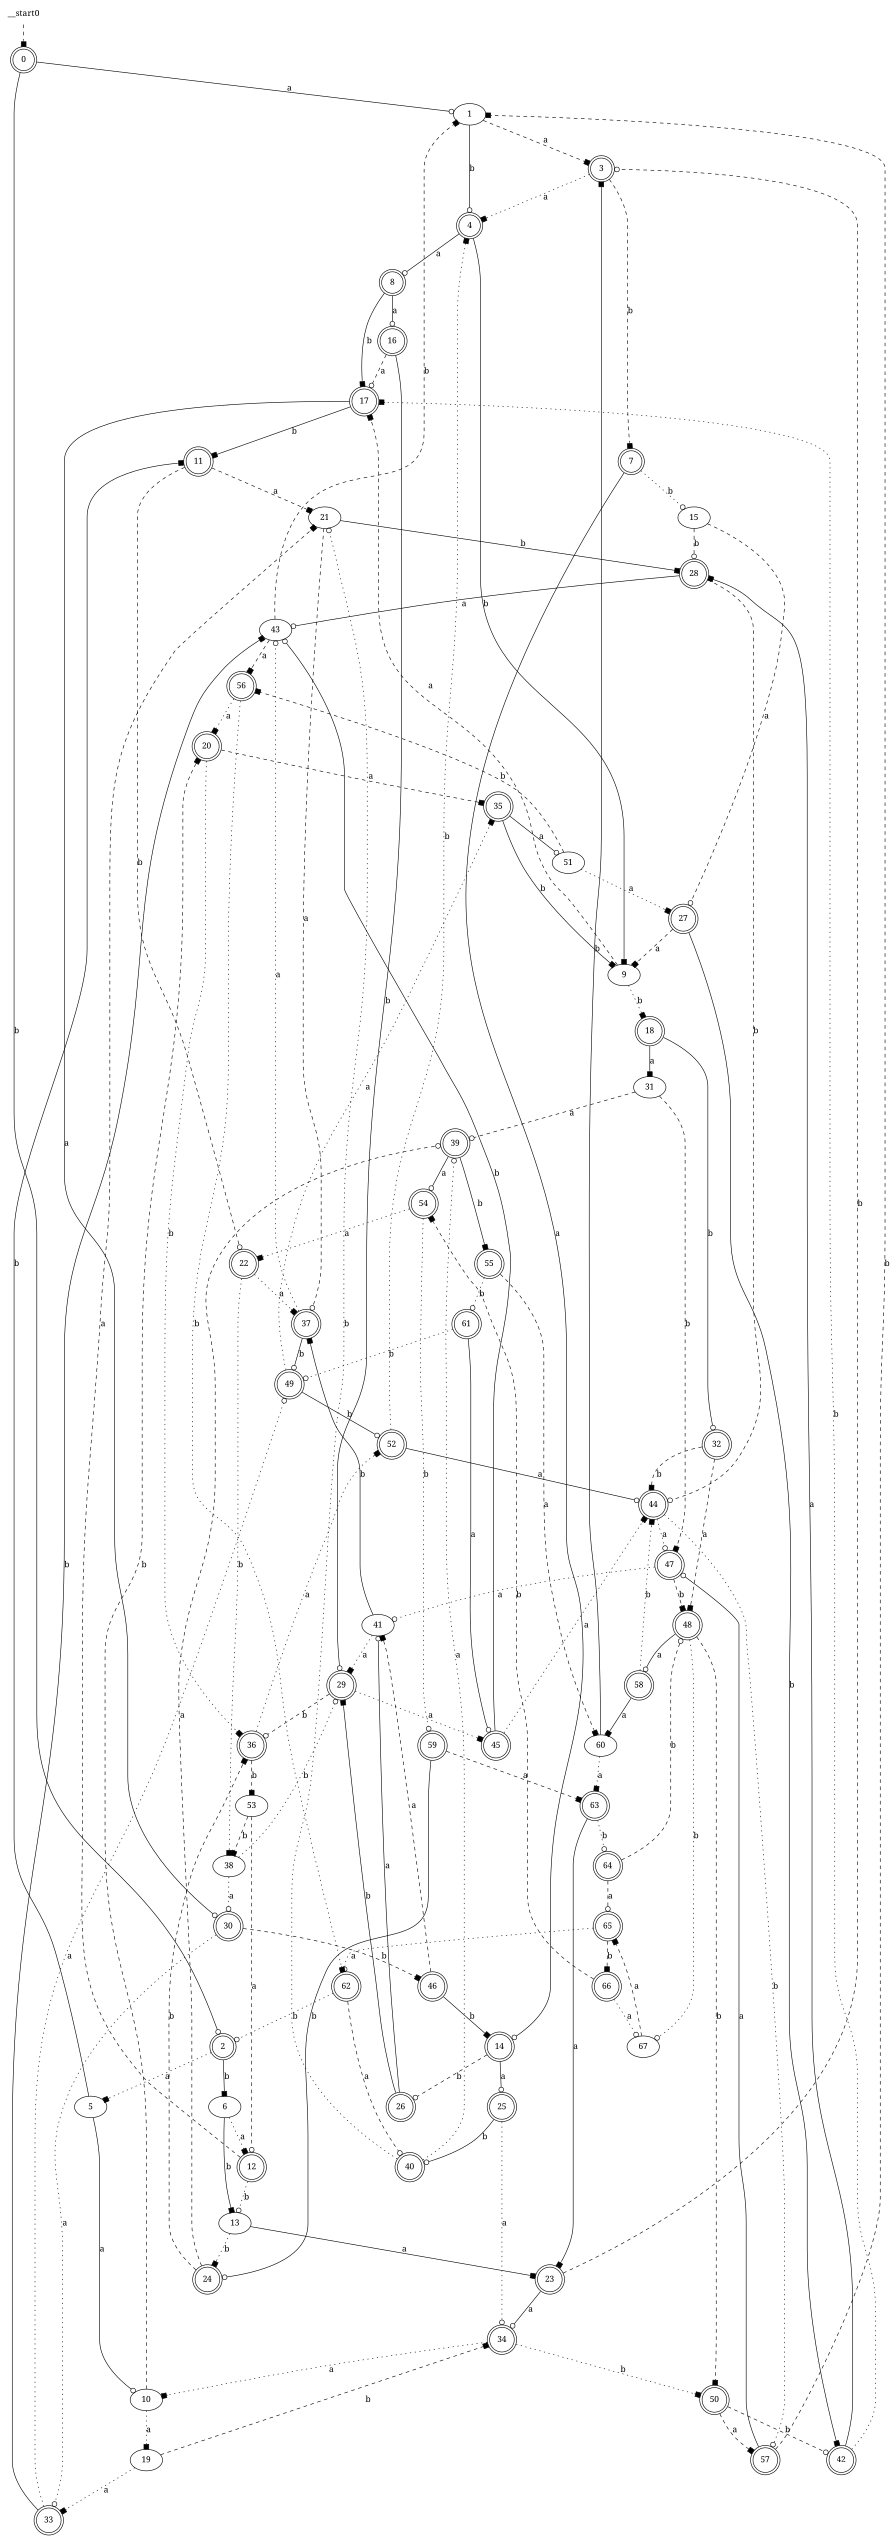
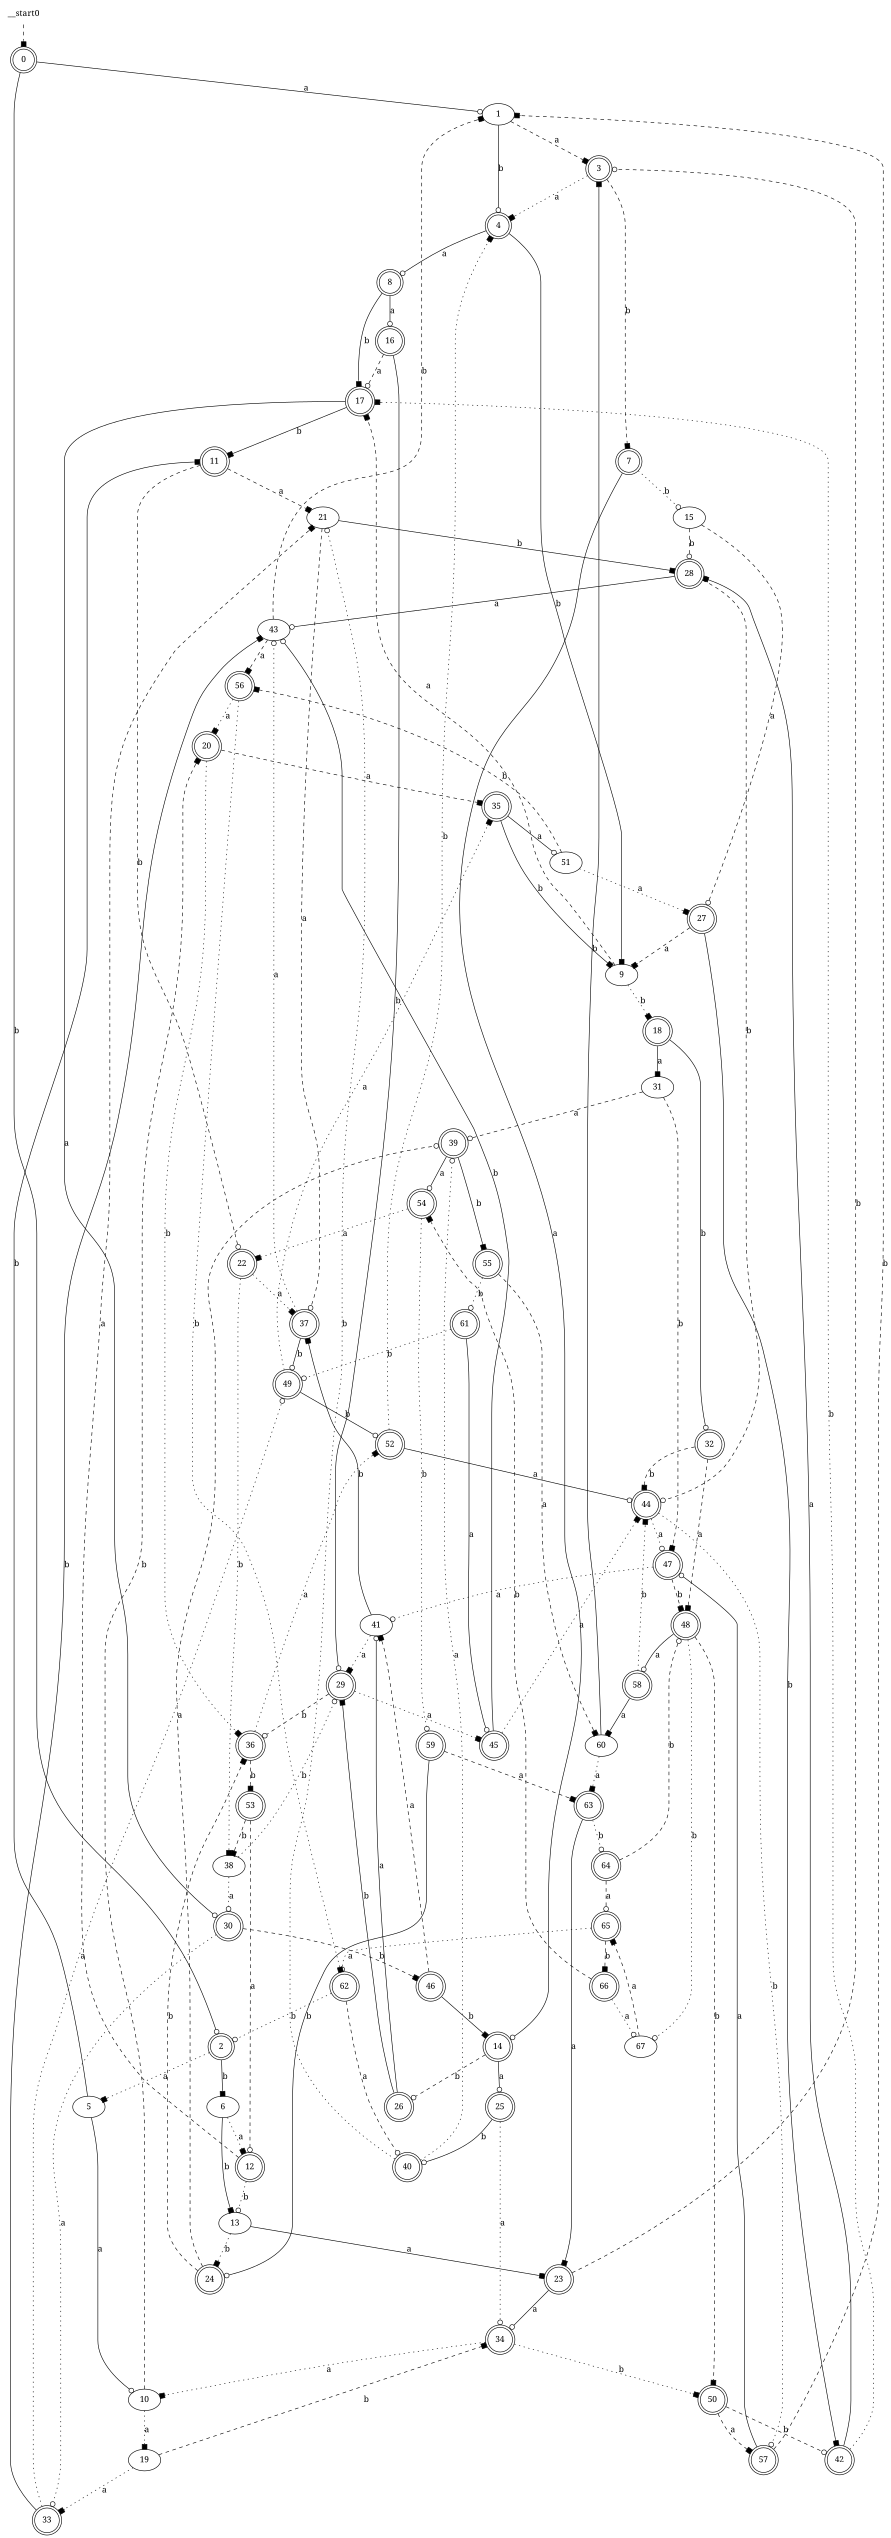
node "53": shape ellipse -> doublecircle
